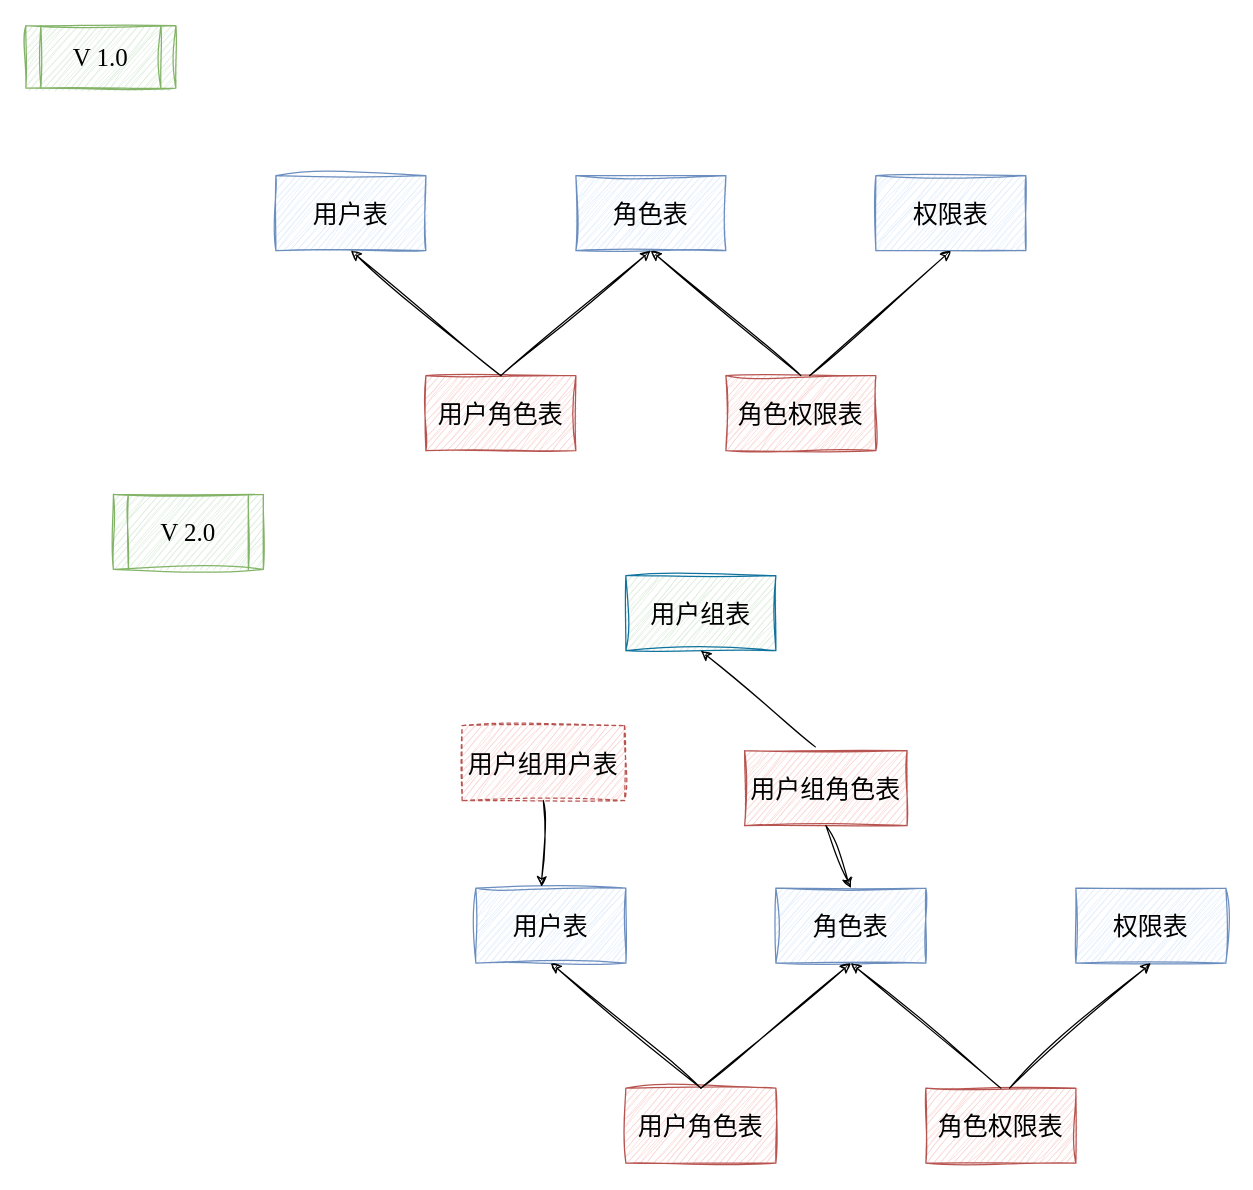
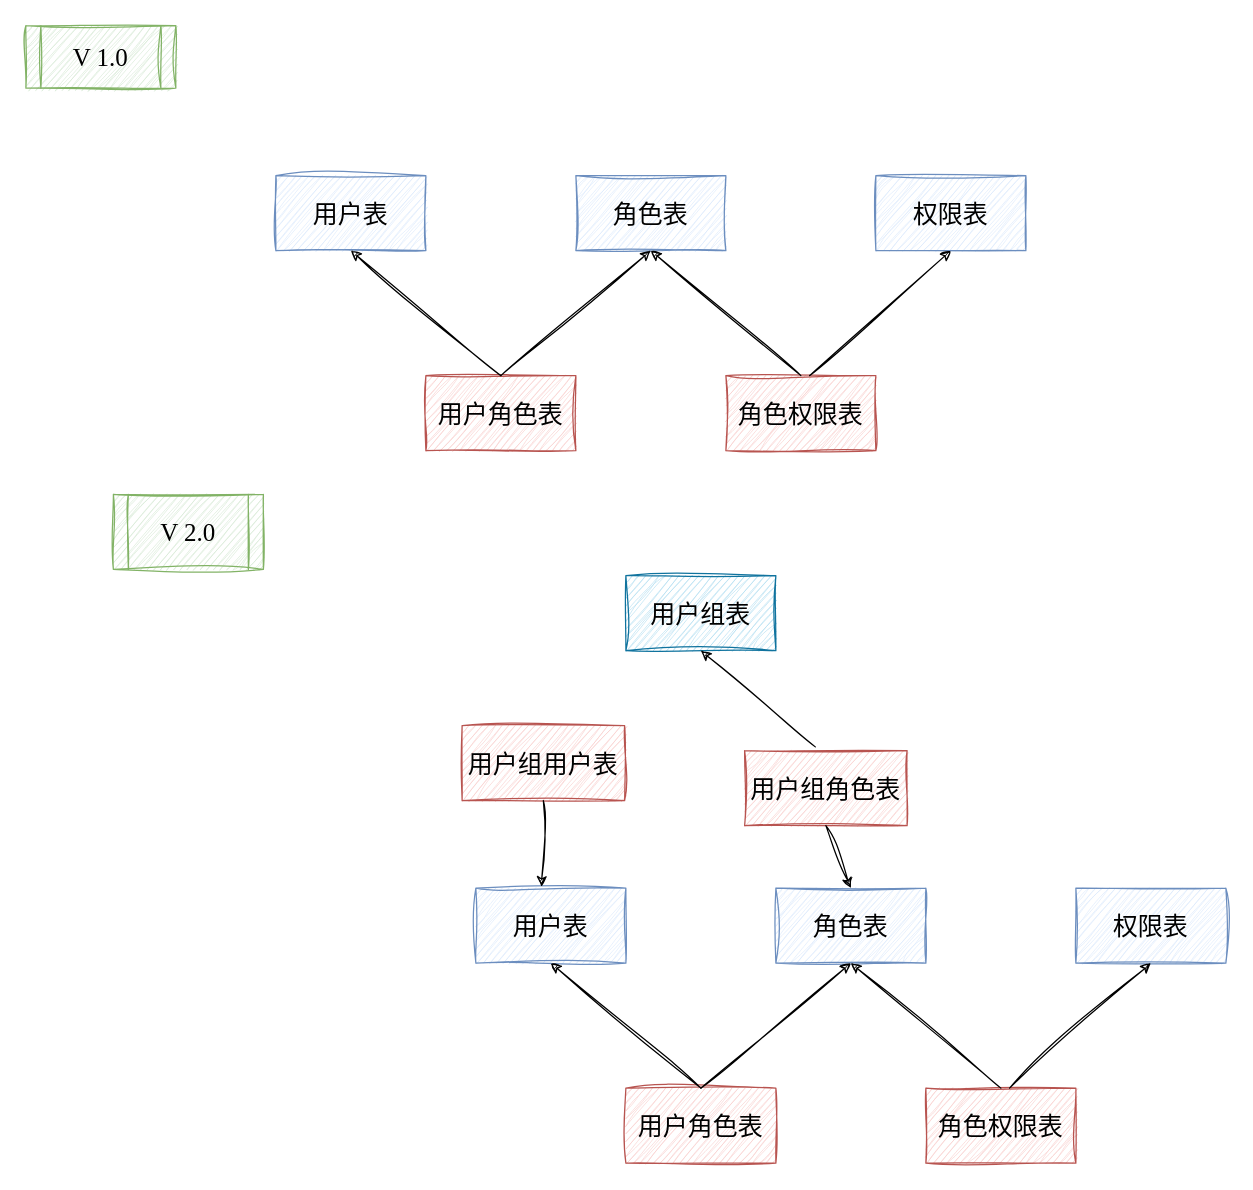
node "用户组表": fillcolor #d5e8d4 -> #b1ddf0
node "用户组用户表": style dashed -> solid
